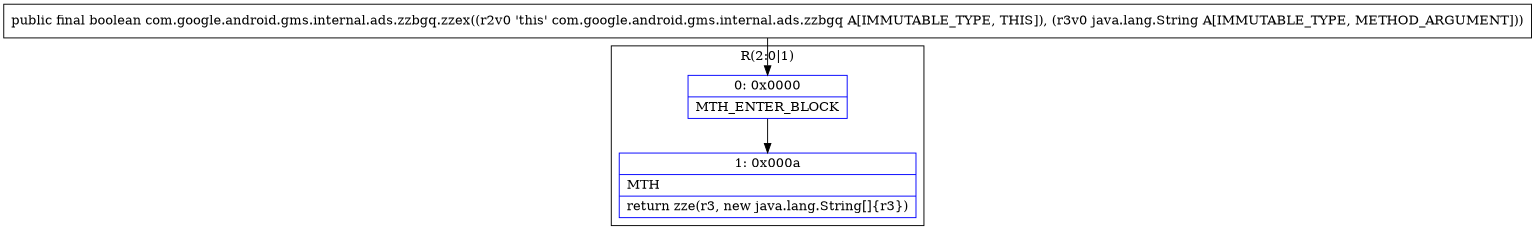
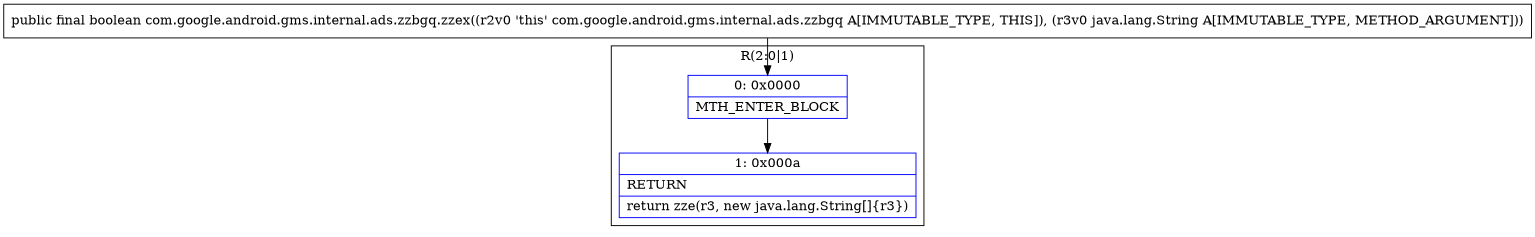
node "1: 0x000a": text "MTH" -> "RETURN"
